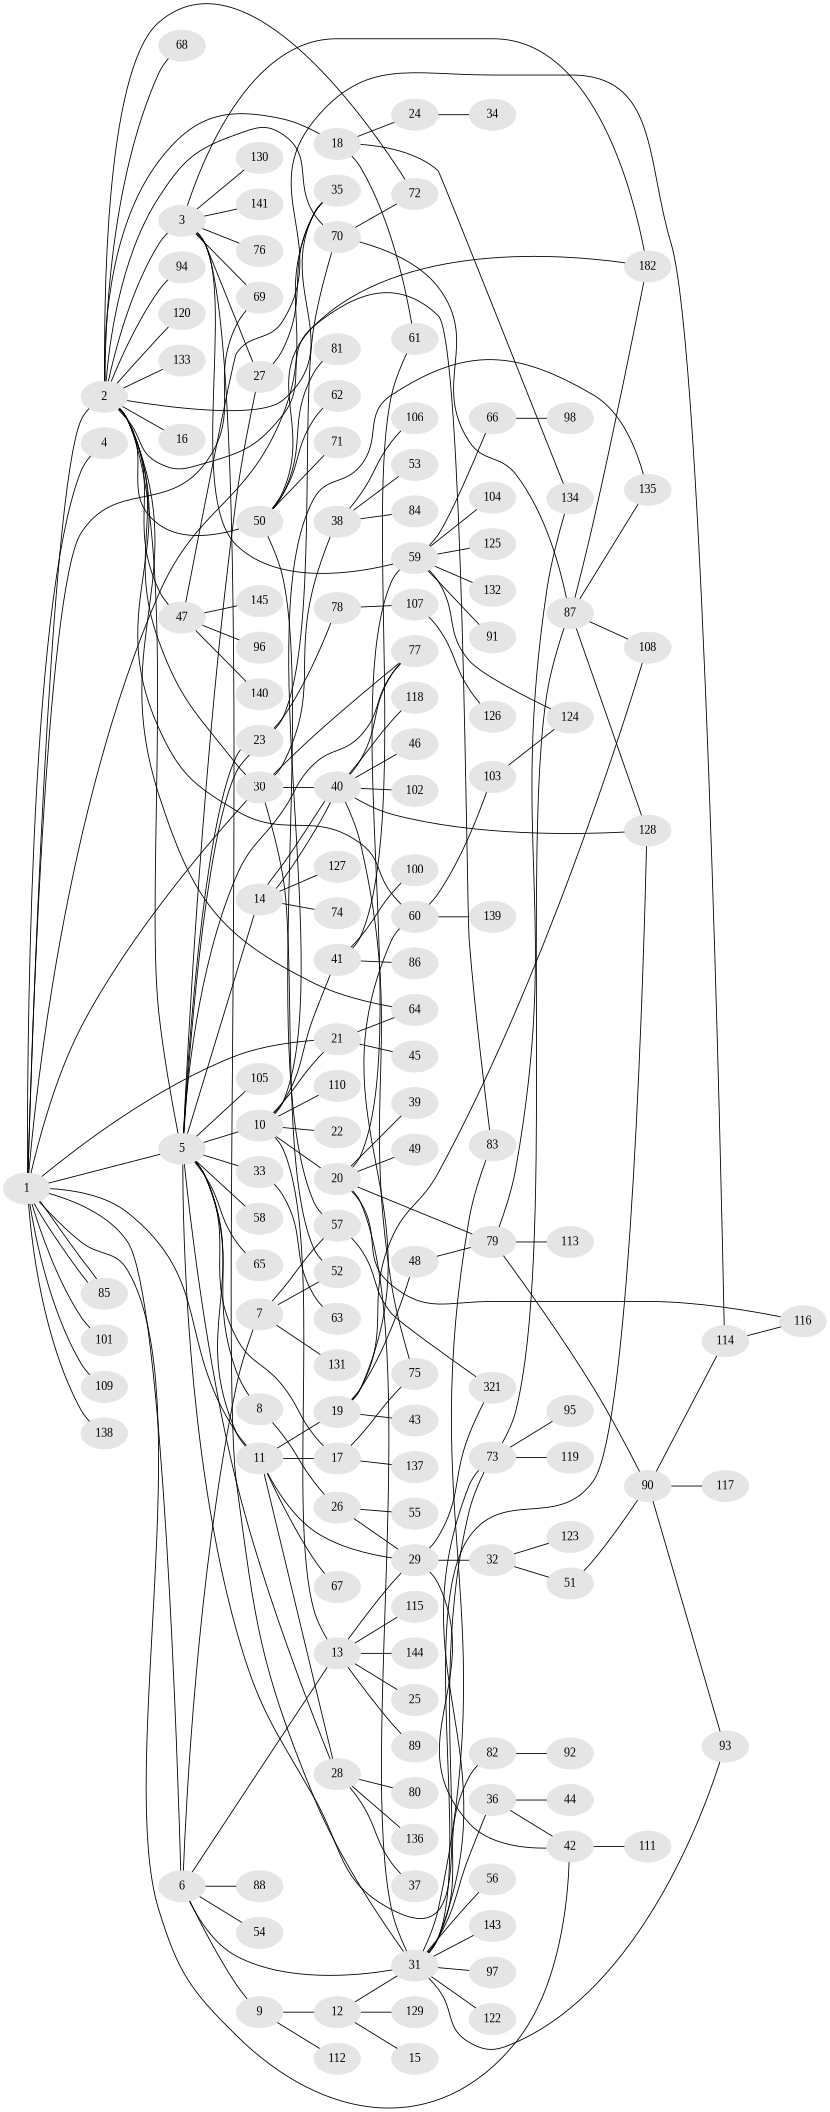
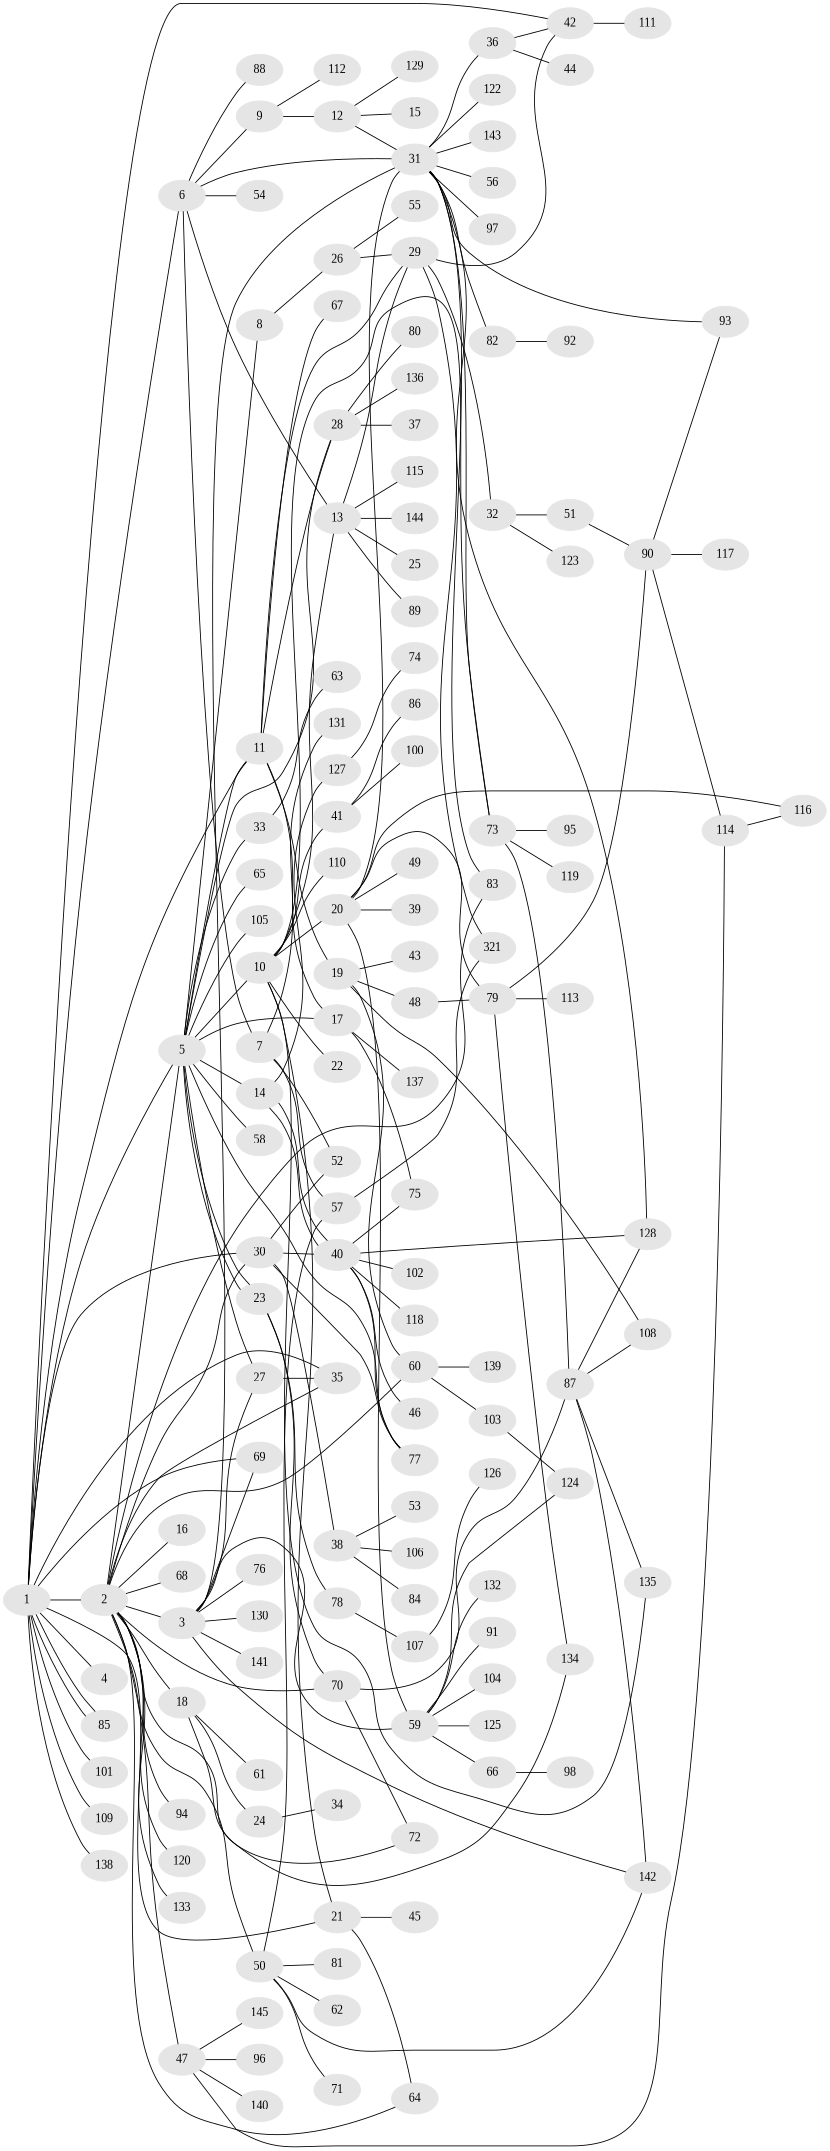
node "182": label "182" -> "142"
edge "61" -- "41": removed
edge "14" -- "74": now "127" -- "74"
edge "5" -- "73": now "10" -- "73"
